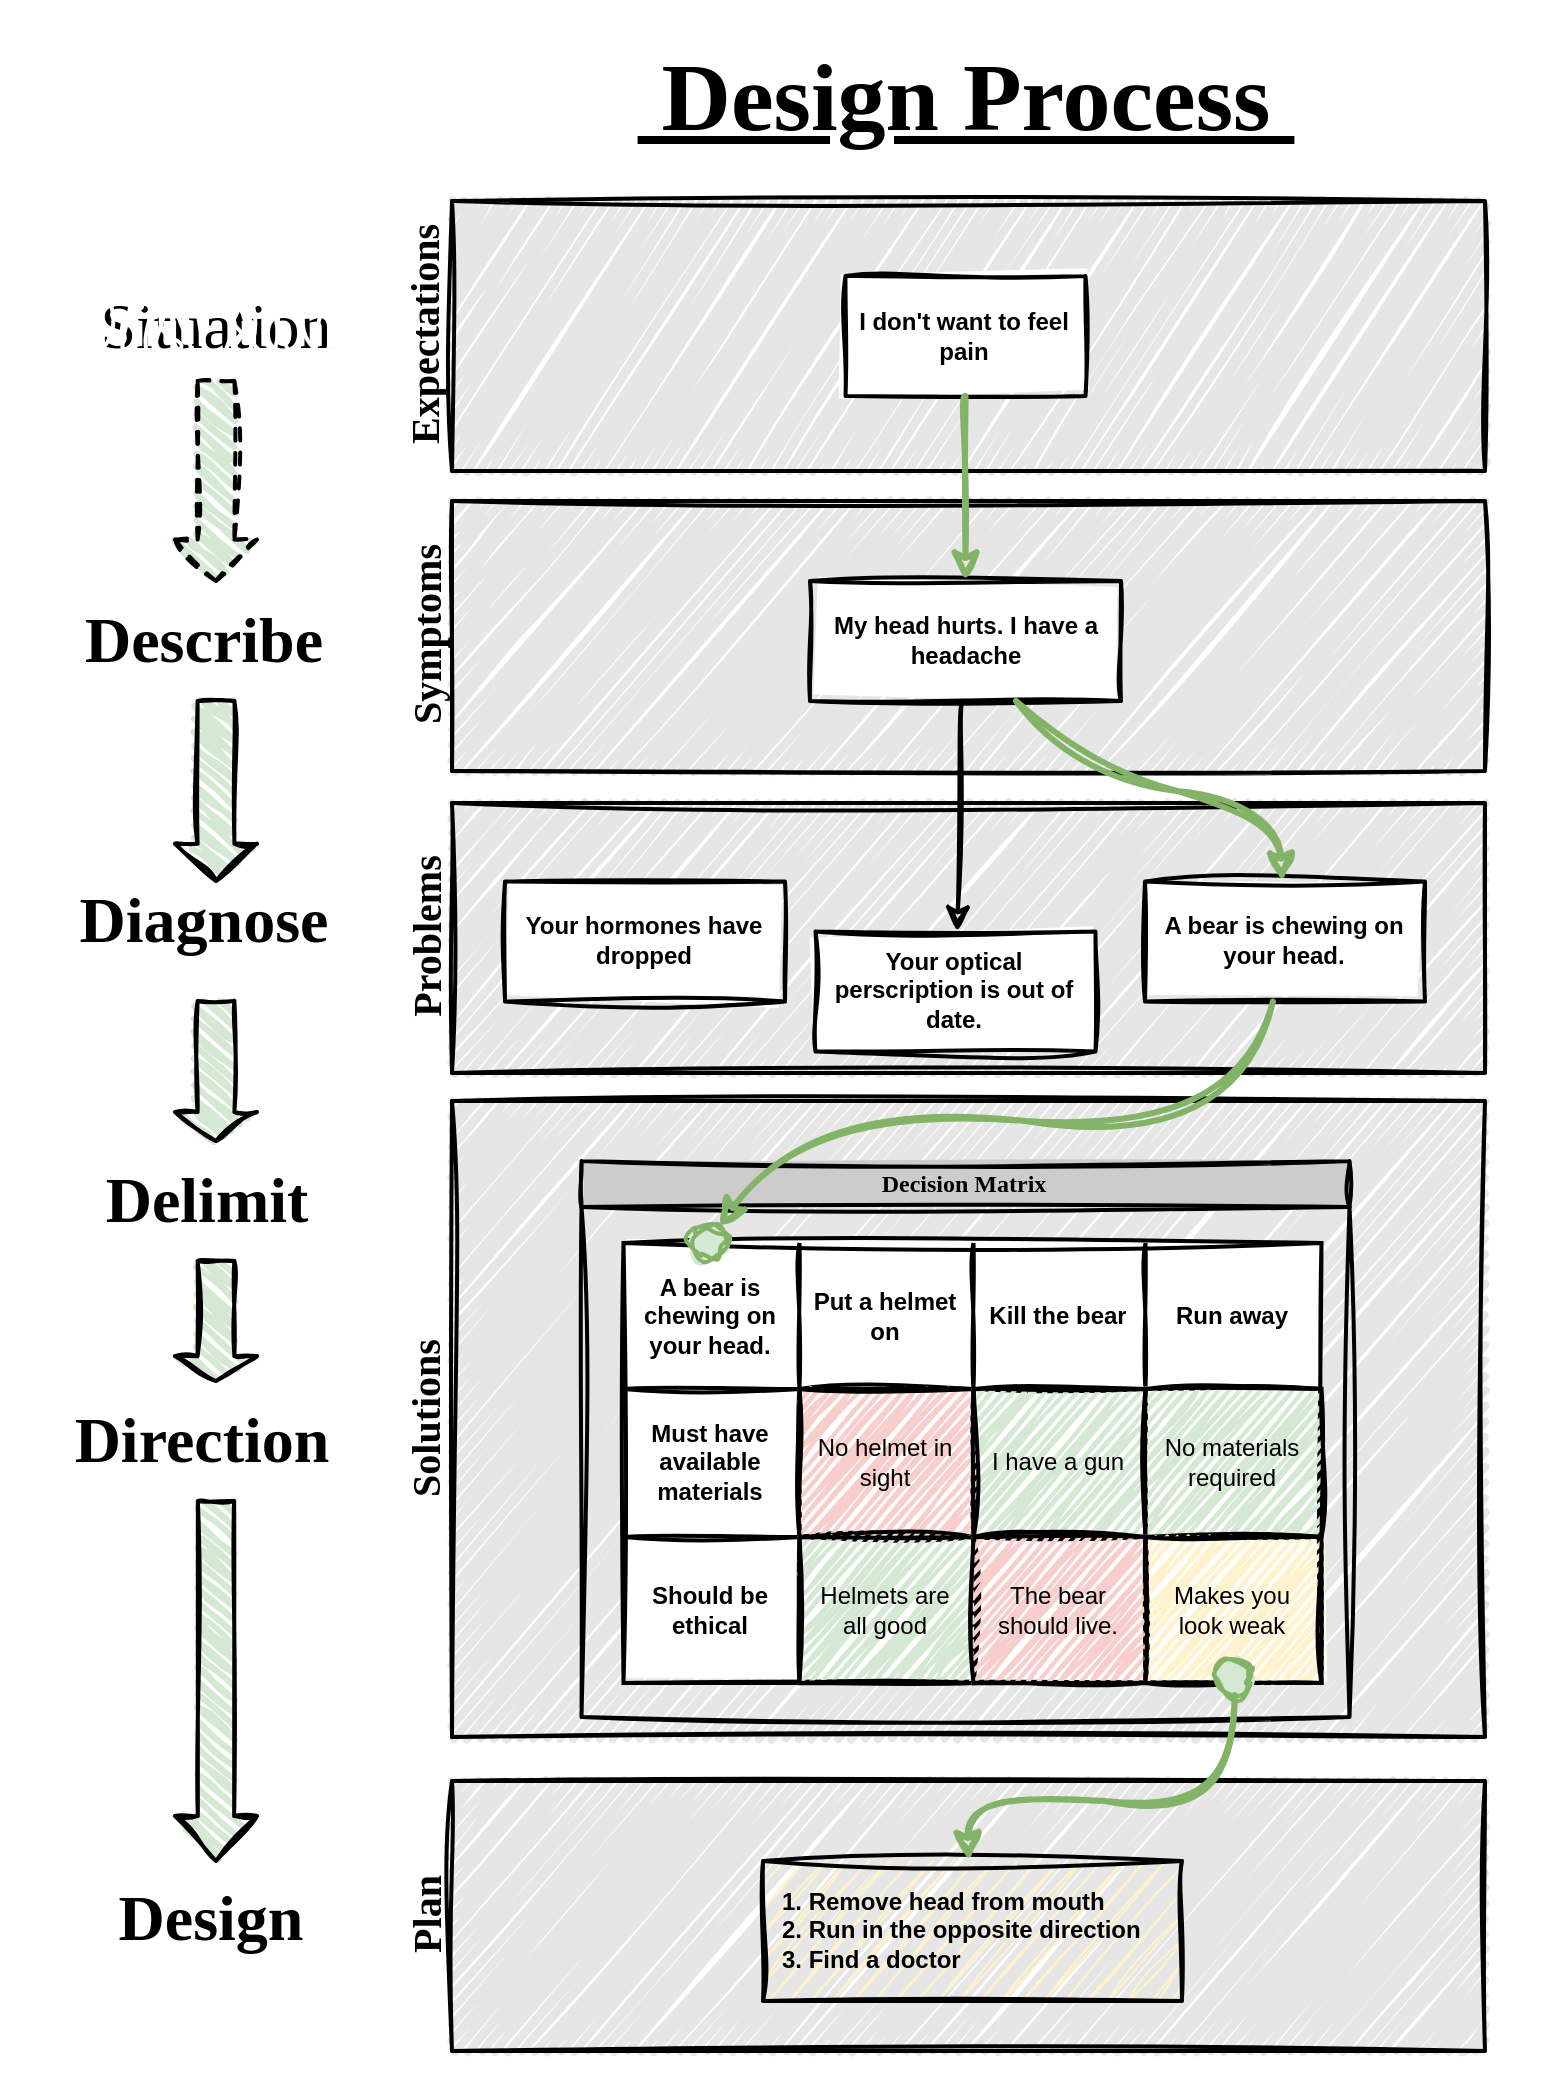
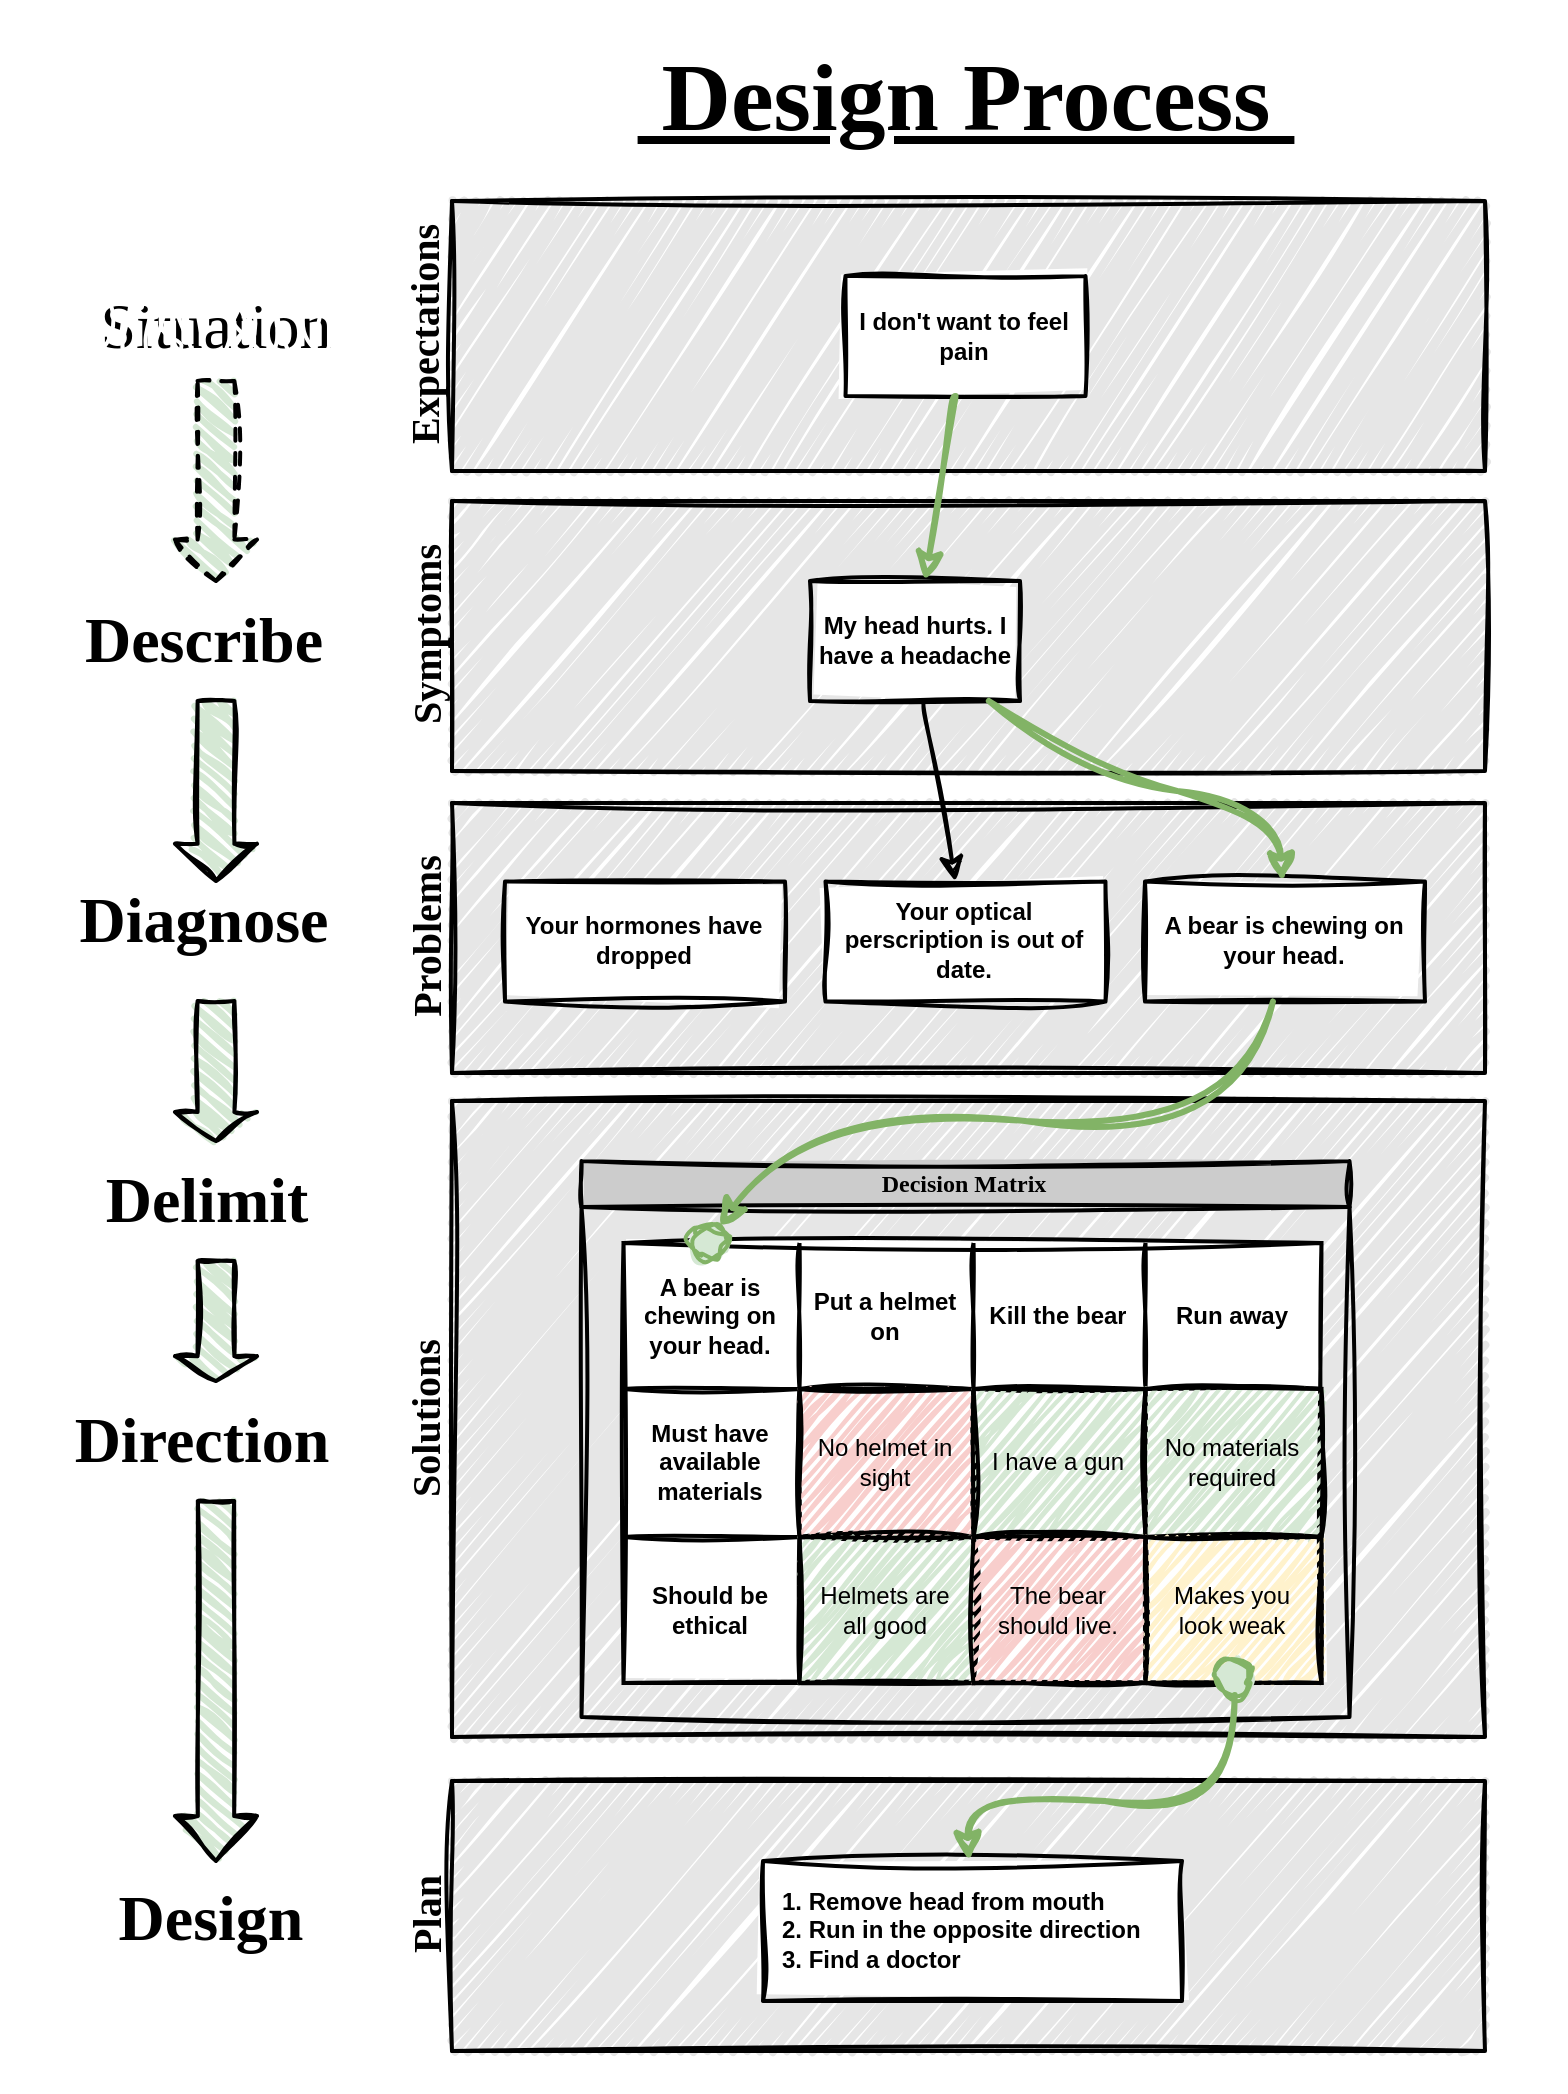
node "My head hurts. I have a headache": size 311x120 -> 210x120
node "Your optical perscription is out of date.": moved (956, 992) -> (966, 942)
node "1. Remove head from mouth 2. Run in the opposite direction 3. Find a doctor": fillcolor #fff2cc -> #ffffff
